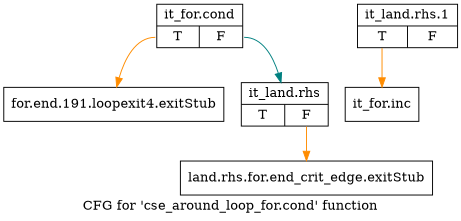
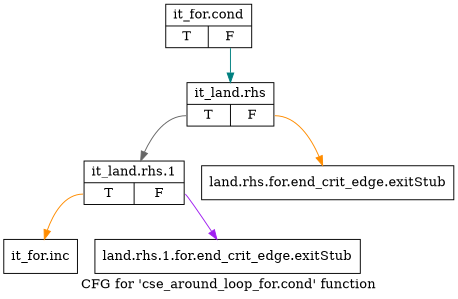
node "for.end.191.loopexit4.exitStub": removed
edge "it_land.rhs" -> "it_land.rhs.1": added
node "land.rhs.1.for.end_crit_edge.exitStub": added
